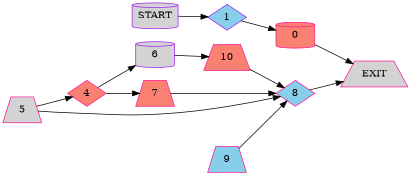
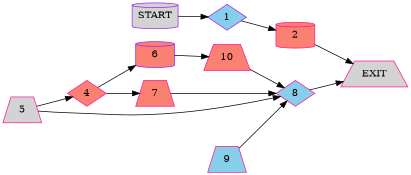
node "0": label "0" -> "2"
node "6": fillcolor lightgrey -> salmon
